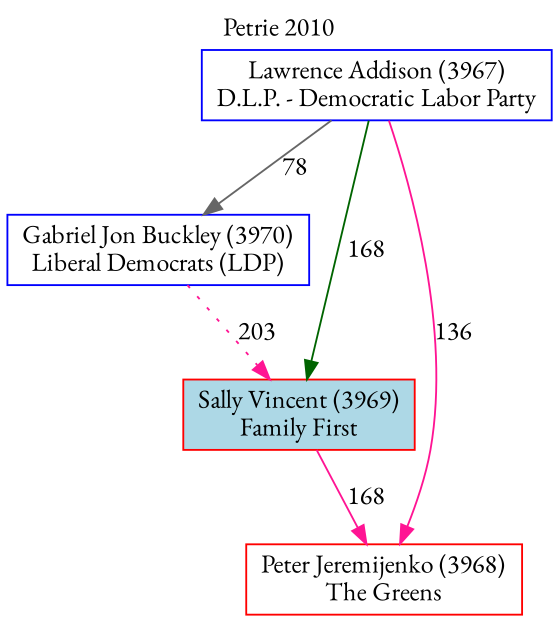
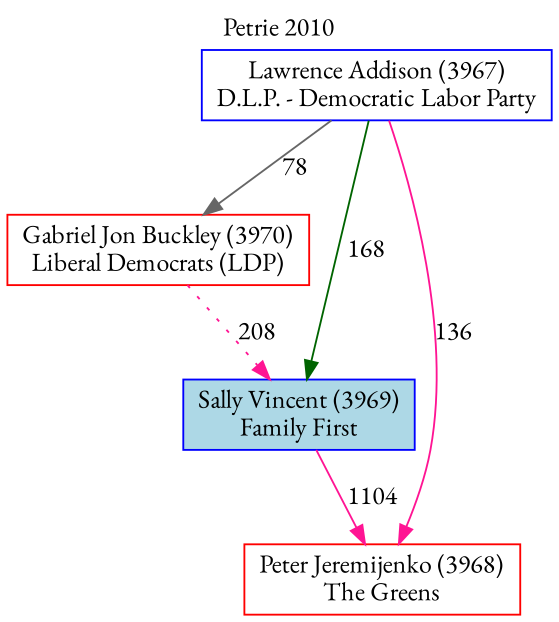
node "Gabriel Jon Buckley (3970) Liberal Democrats (LDP)": color blue -> red
edge "Gabriel Jon Buckley (3970) Liberal Democrats (LDP)" -> "Sally Vincent (3969) Family First": label "203" -> "208"
node "Sally Vincent (3969) Family First": color red -> blue
edge "Sally Vincent (3969) Family First" -> "Peter Jeremijenko (3968) The Greens": label "168" -> "1104"
